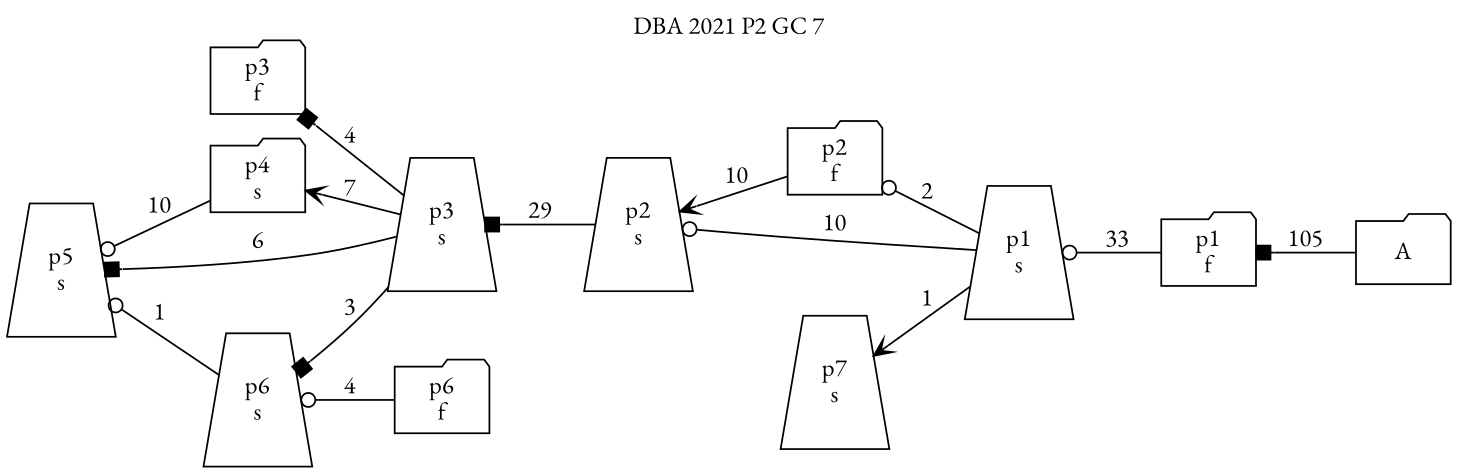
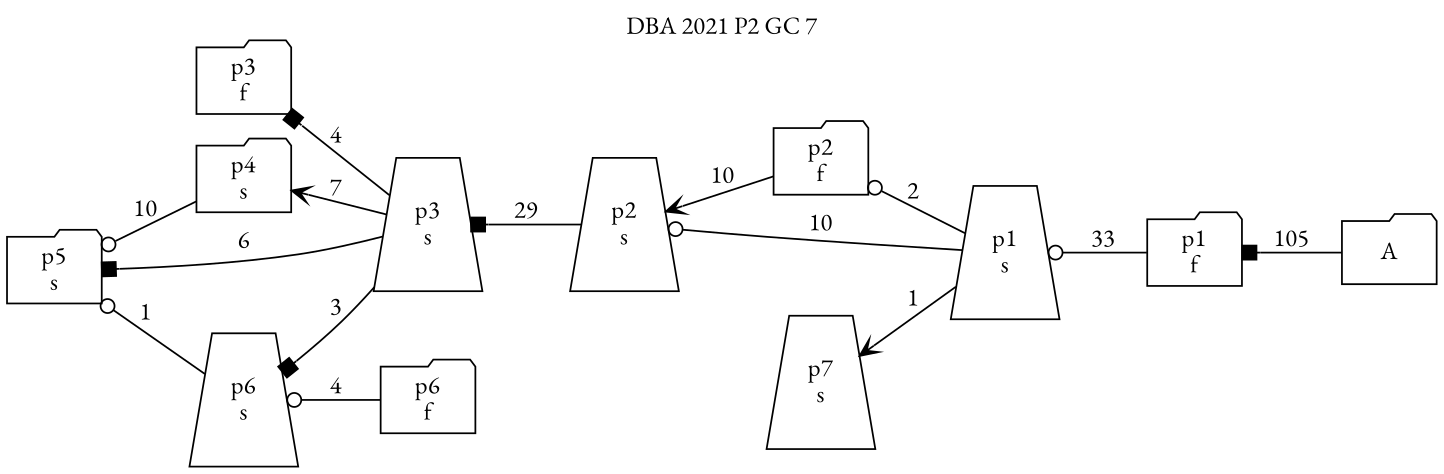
node "p5 s": shape trapezium -> folder
